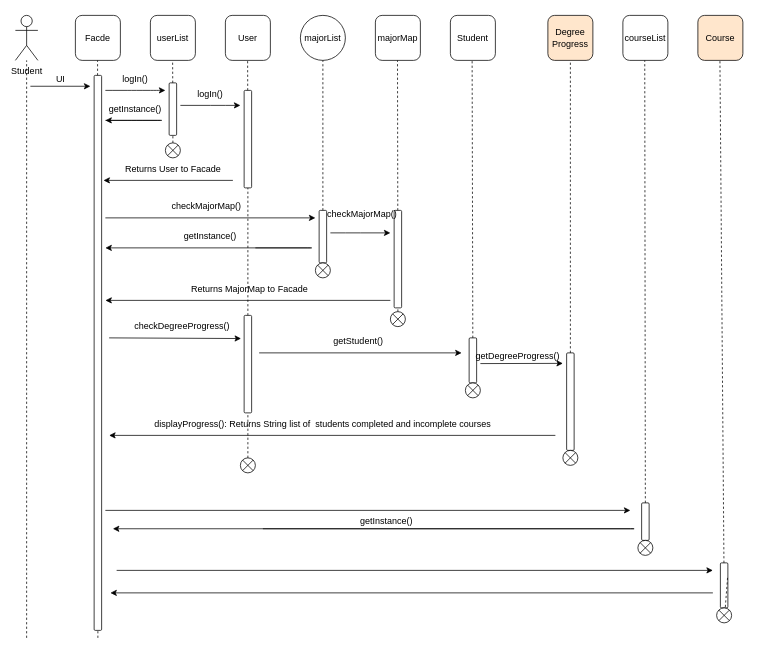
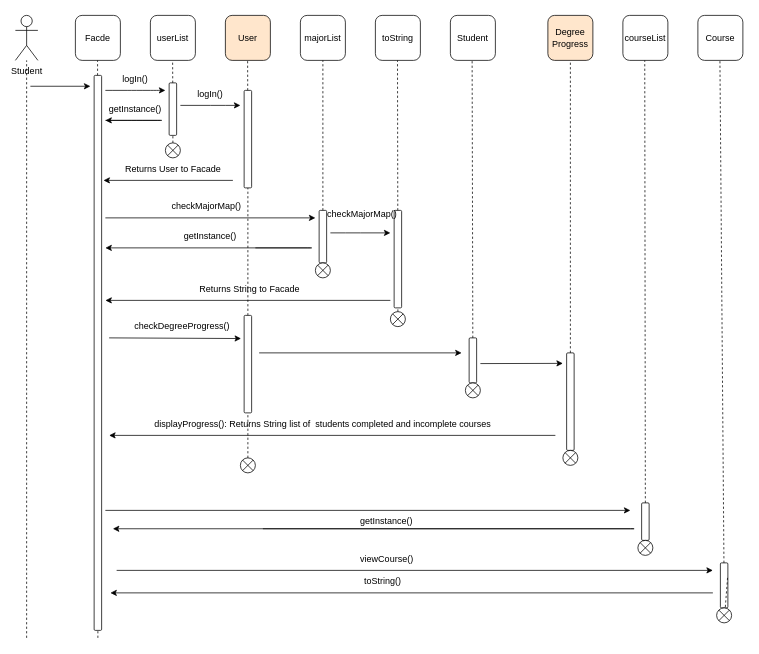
node "User": fillcolor #ffffff -> #ffe6cc
node "majorList": shape ellipse -> rounded rectangle
node "majorMap": label "majorMap" -> "toString"
node "Course": fillcolor #ffe6cc -> #ffffff
node "UI": removed
node "Returns MajorMap to Facade": label "Returns MajorMap to Facade" -> "Returns String to Facade"
node "getStudent()": removed
node "getDegreeProgress()": removed
node "viewCourse()": added
node "toString()": added
